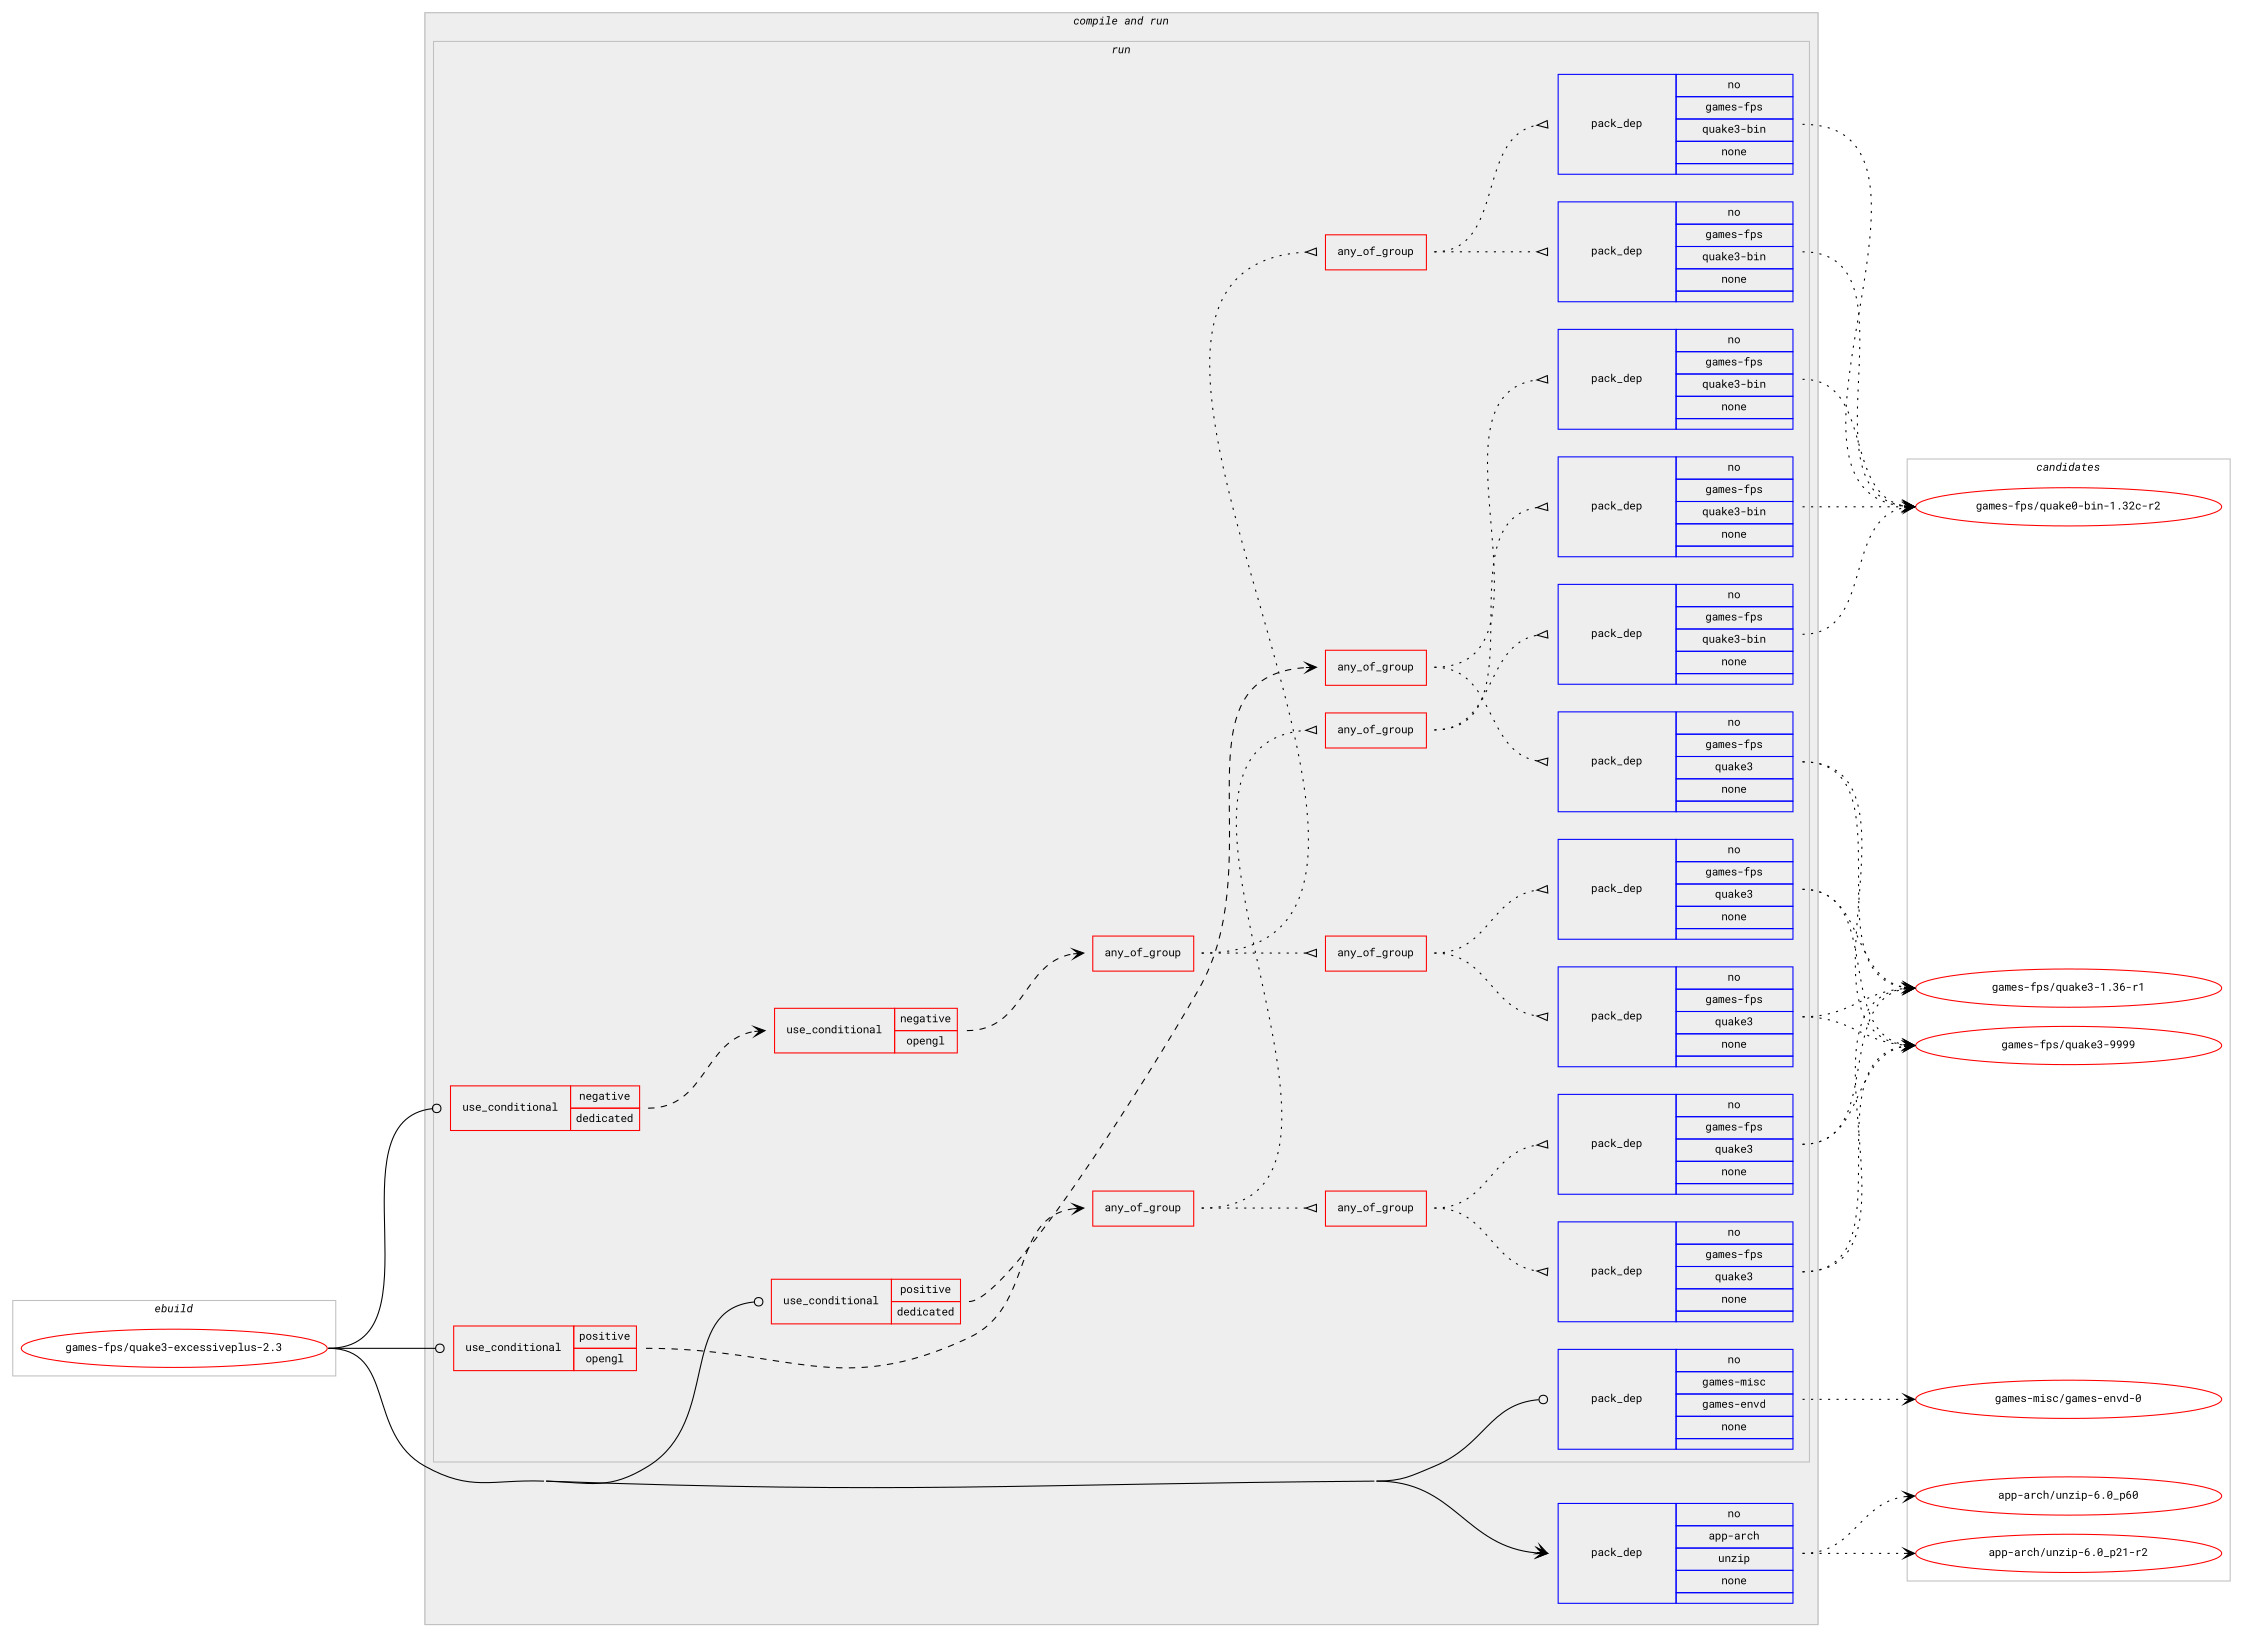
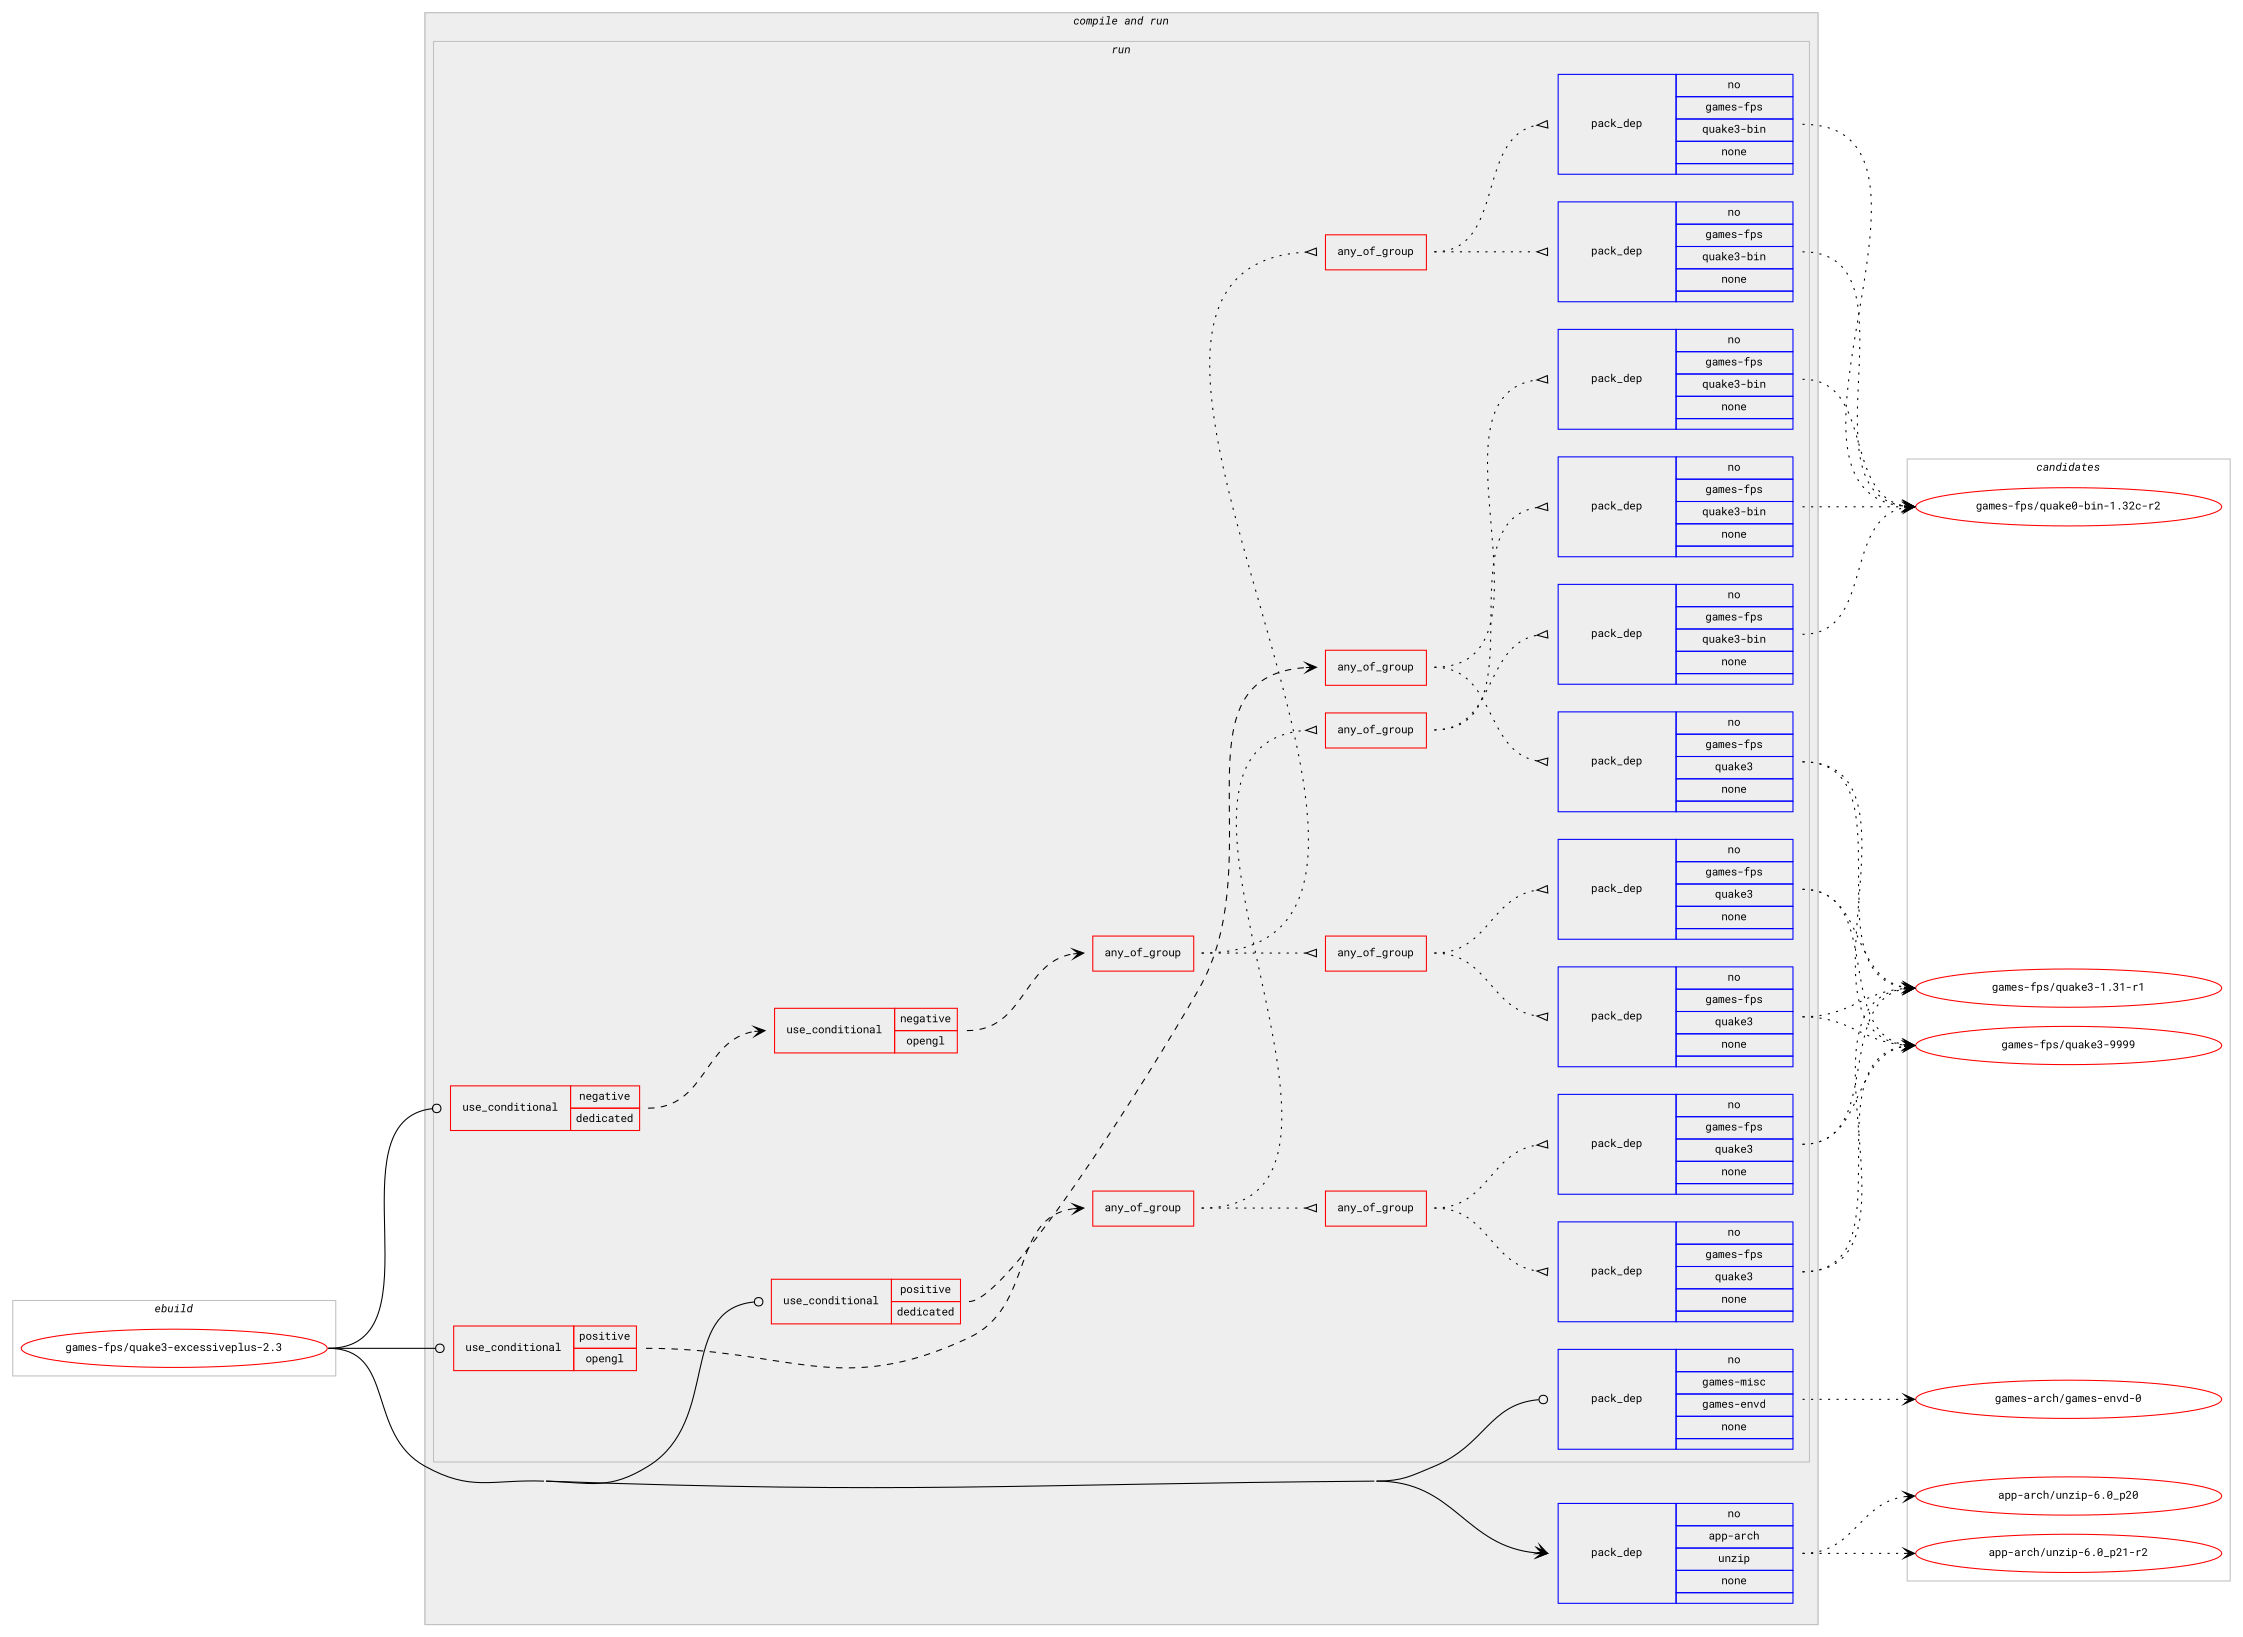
node "games-fps/quake3-1.36-r1": label "games-fps/quake3-1.36-r1" -> "games-fps/quake3-1.31-r1"
node "games-misc/games-envd-0": label "games-misc/games-envd-0" -> "games-arch/games-envd-0"
node "app-arch/unzip-6.0_p60": label "app-arch/unzip-6.0_p60" -> "app-arch/unzip-6.0_p20"
